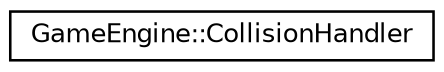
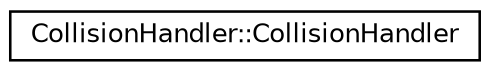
node "GameEngine::CollisionHandler": label "GameEngine::CollisionHandler" -> "CollisionHandler::CollisionHandler"
